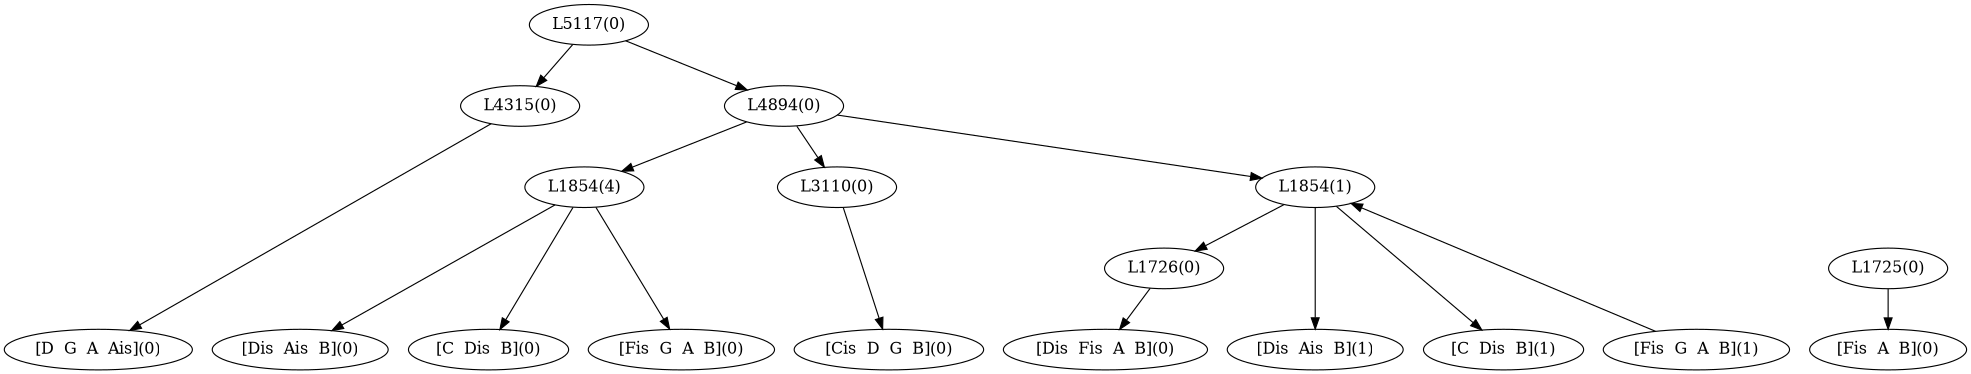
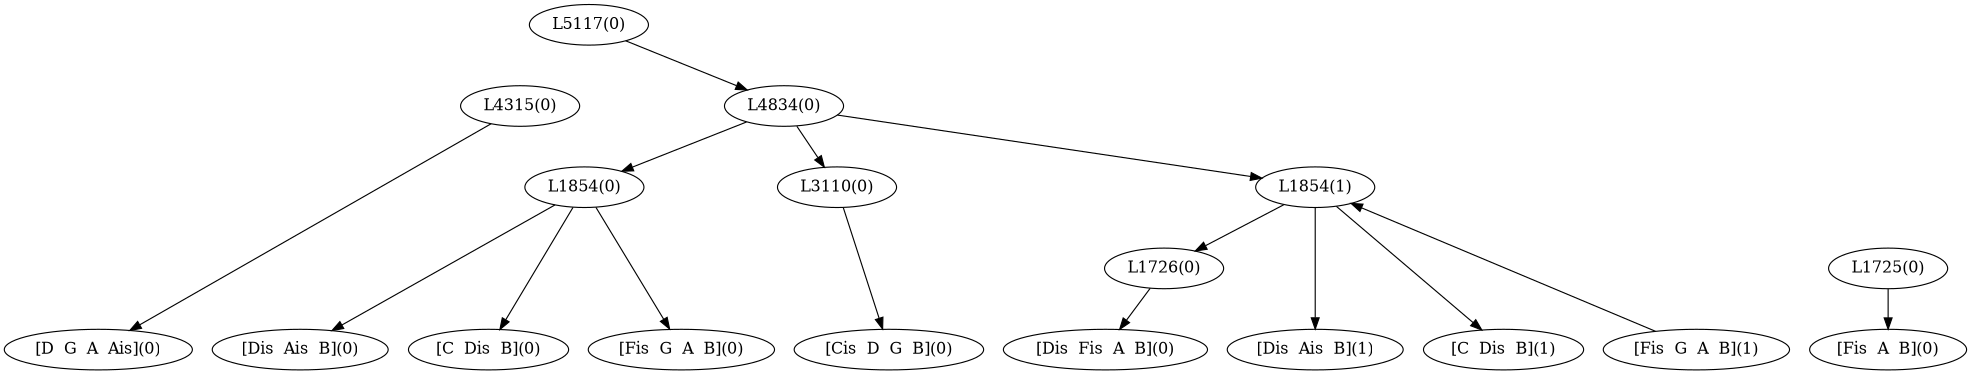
edge "L5117(0)" -> "L4315(0)": removed
node "L4894(0)": label "L4894(0)" -> "L4834(0)"
node "L1854(4)": label "L1854(4)" -> "L1854(0)"
